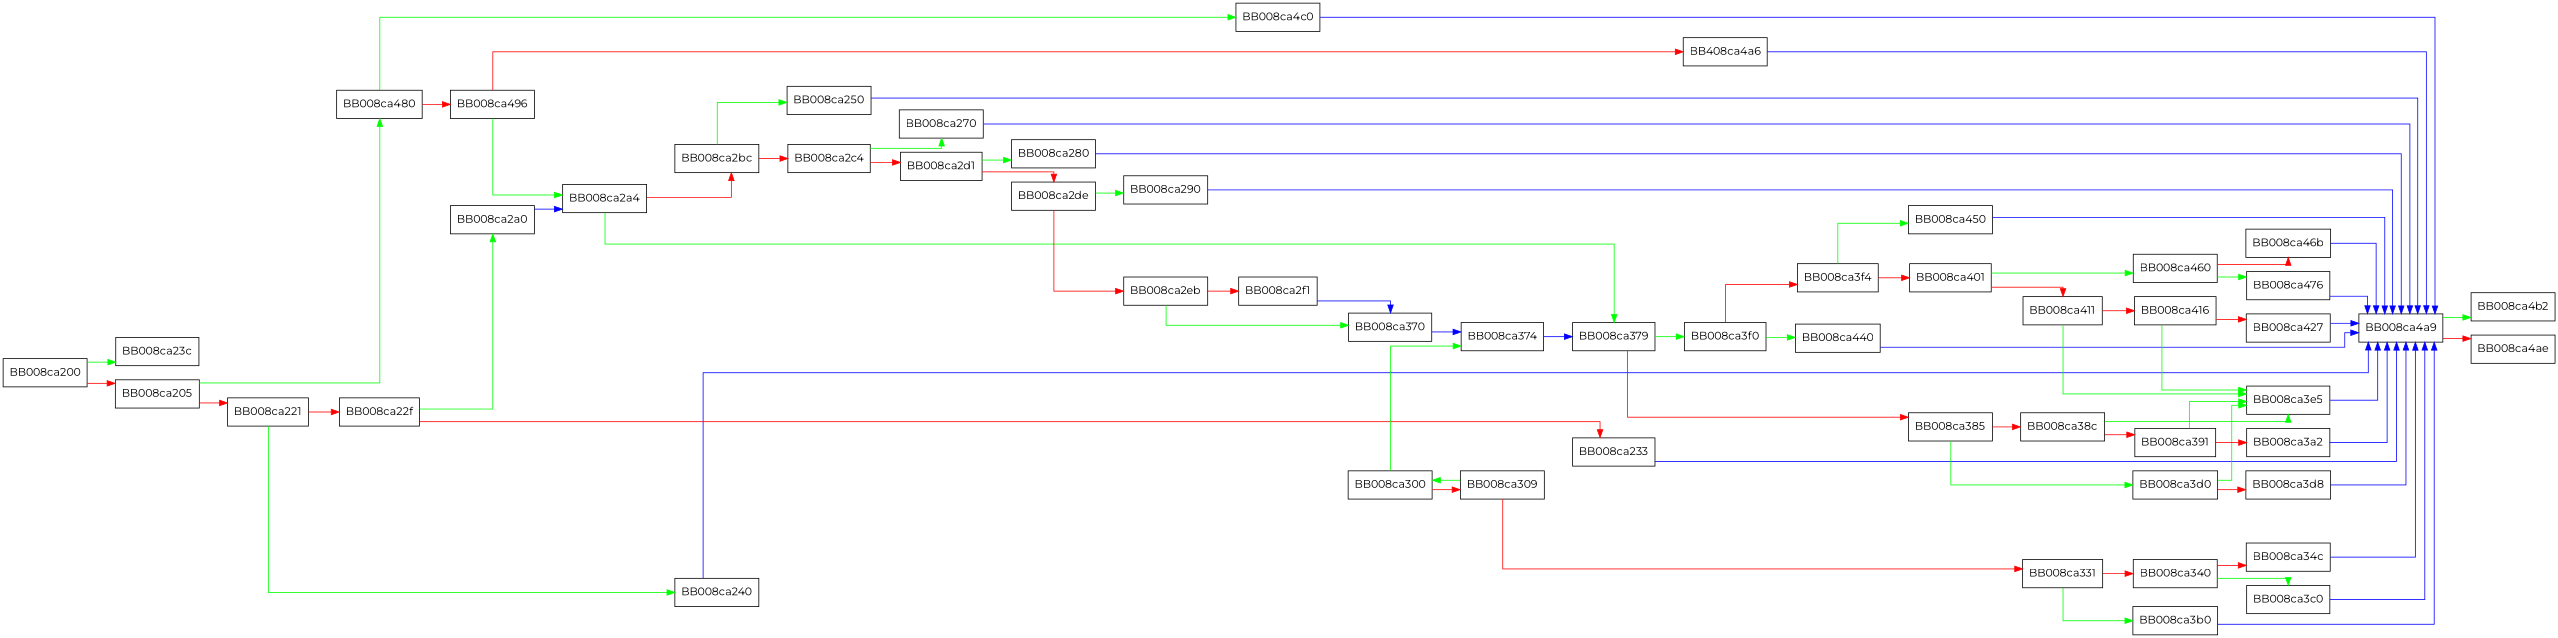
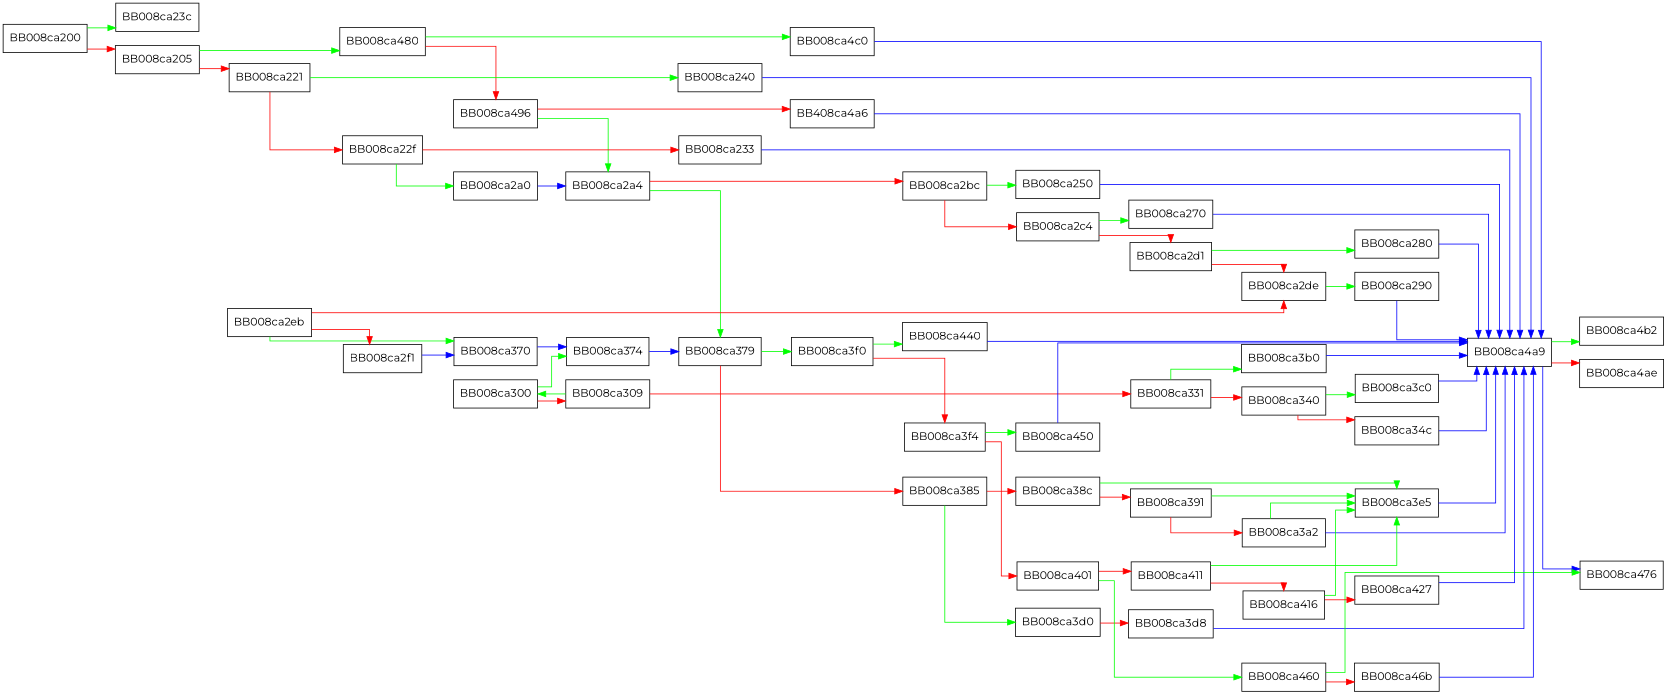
edge "BB008ca2de" -> "BB008ca2eb": reversed
edge "BB008ca476" -> "BB008ca4a9": reversed
edge "BB008ca3d0" -> "BB008ca3e5": now "BB008ca3a2" -> "BB008ca3e5"
